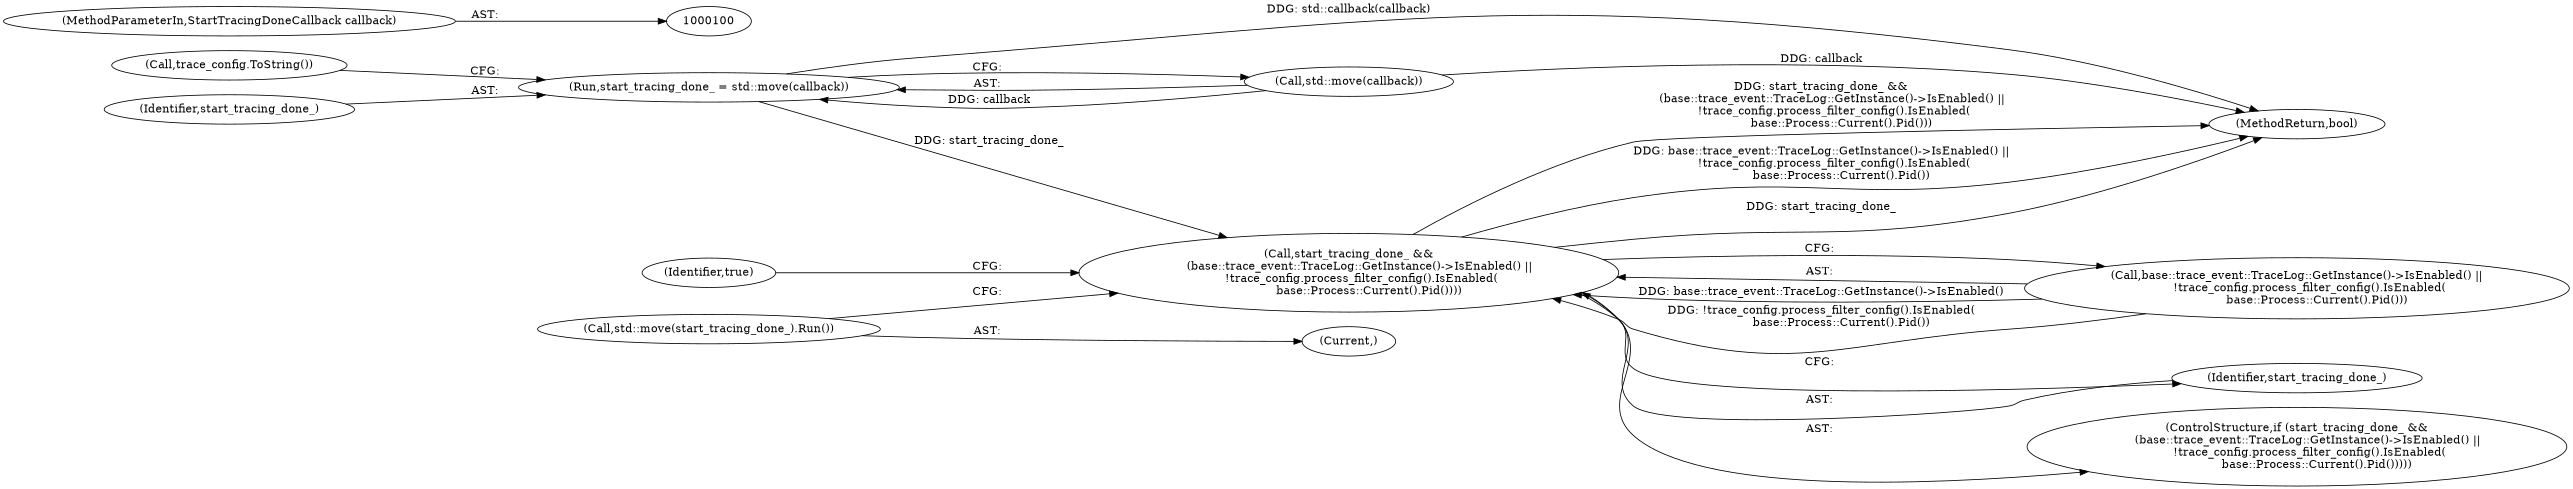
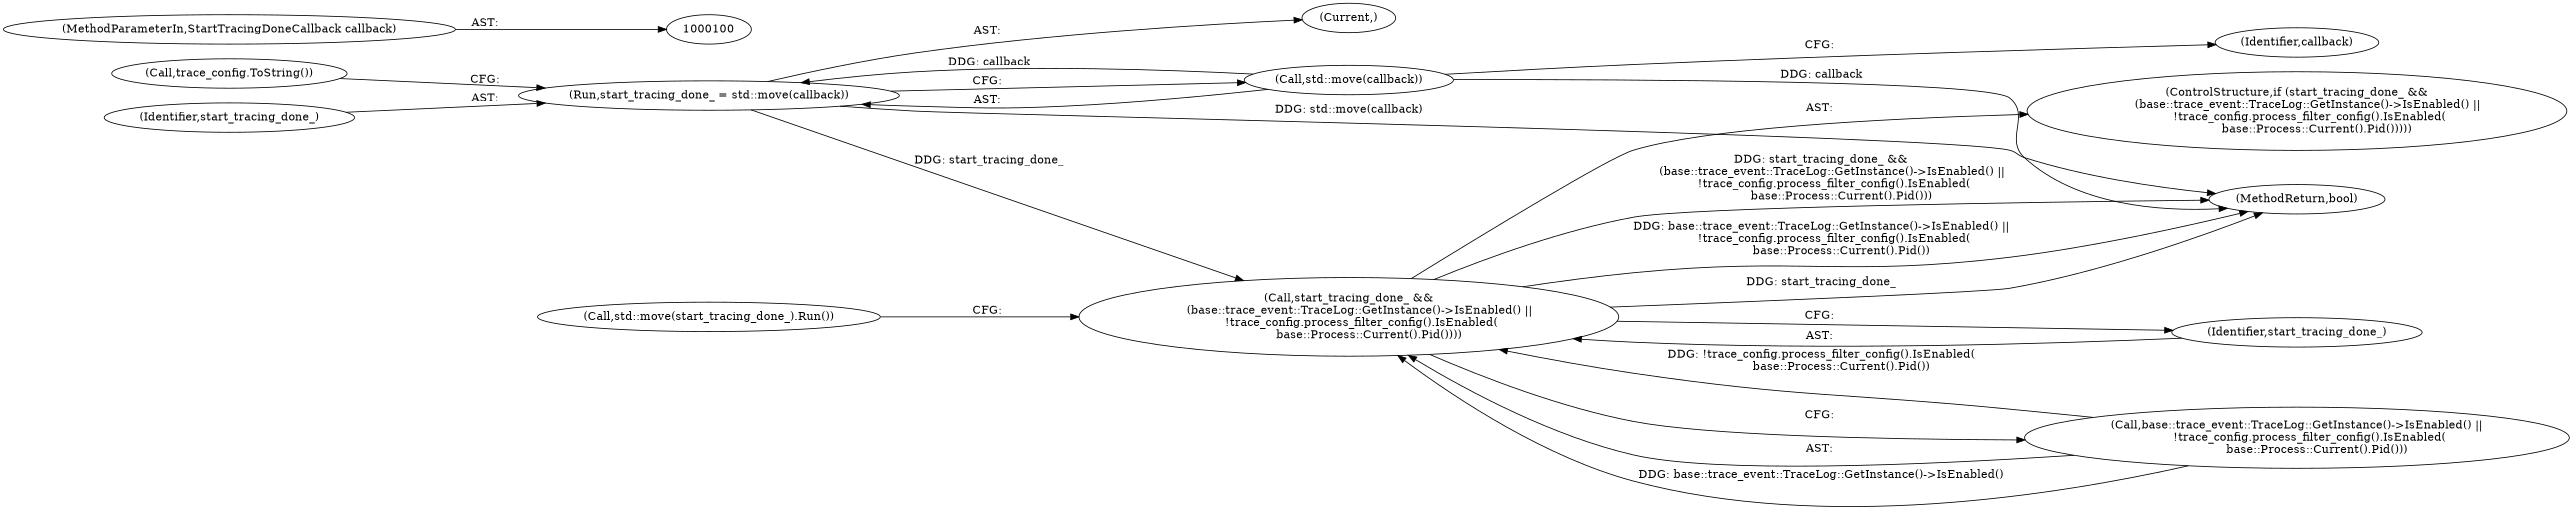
edge "(Run,start_tracing_done_ = std::move(callback))" -> "(MethodReturn,bool)": label "DDG: std::callback(callback)" -> "DDG: std::move(callback)"
node "(Identifier,callback)": added
node "(Identifier,true)": removed
edge "(Call,std::move(start_tracing_done_).Run())" -> "(Current,)": now "(Run,start_tracing_done_ = std::move(callback))" -> "(Current,)"
